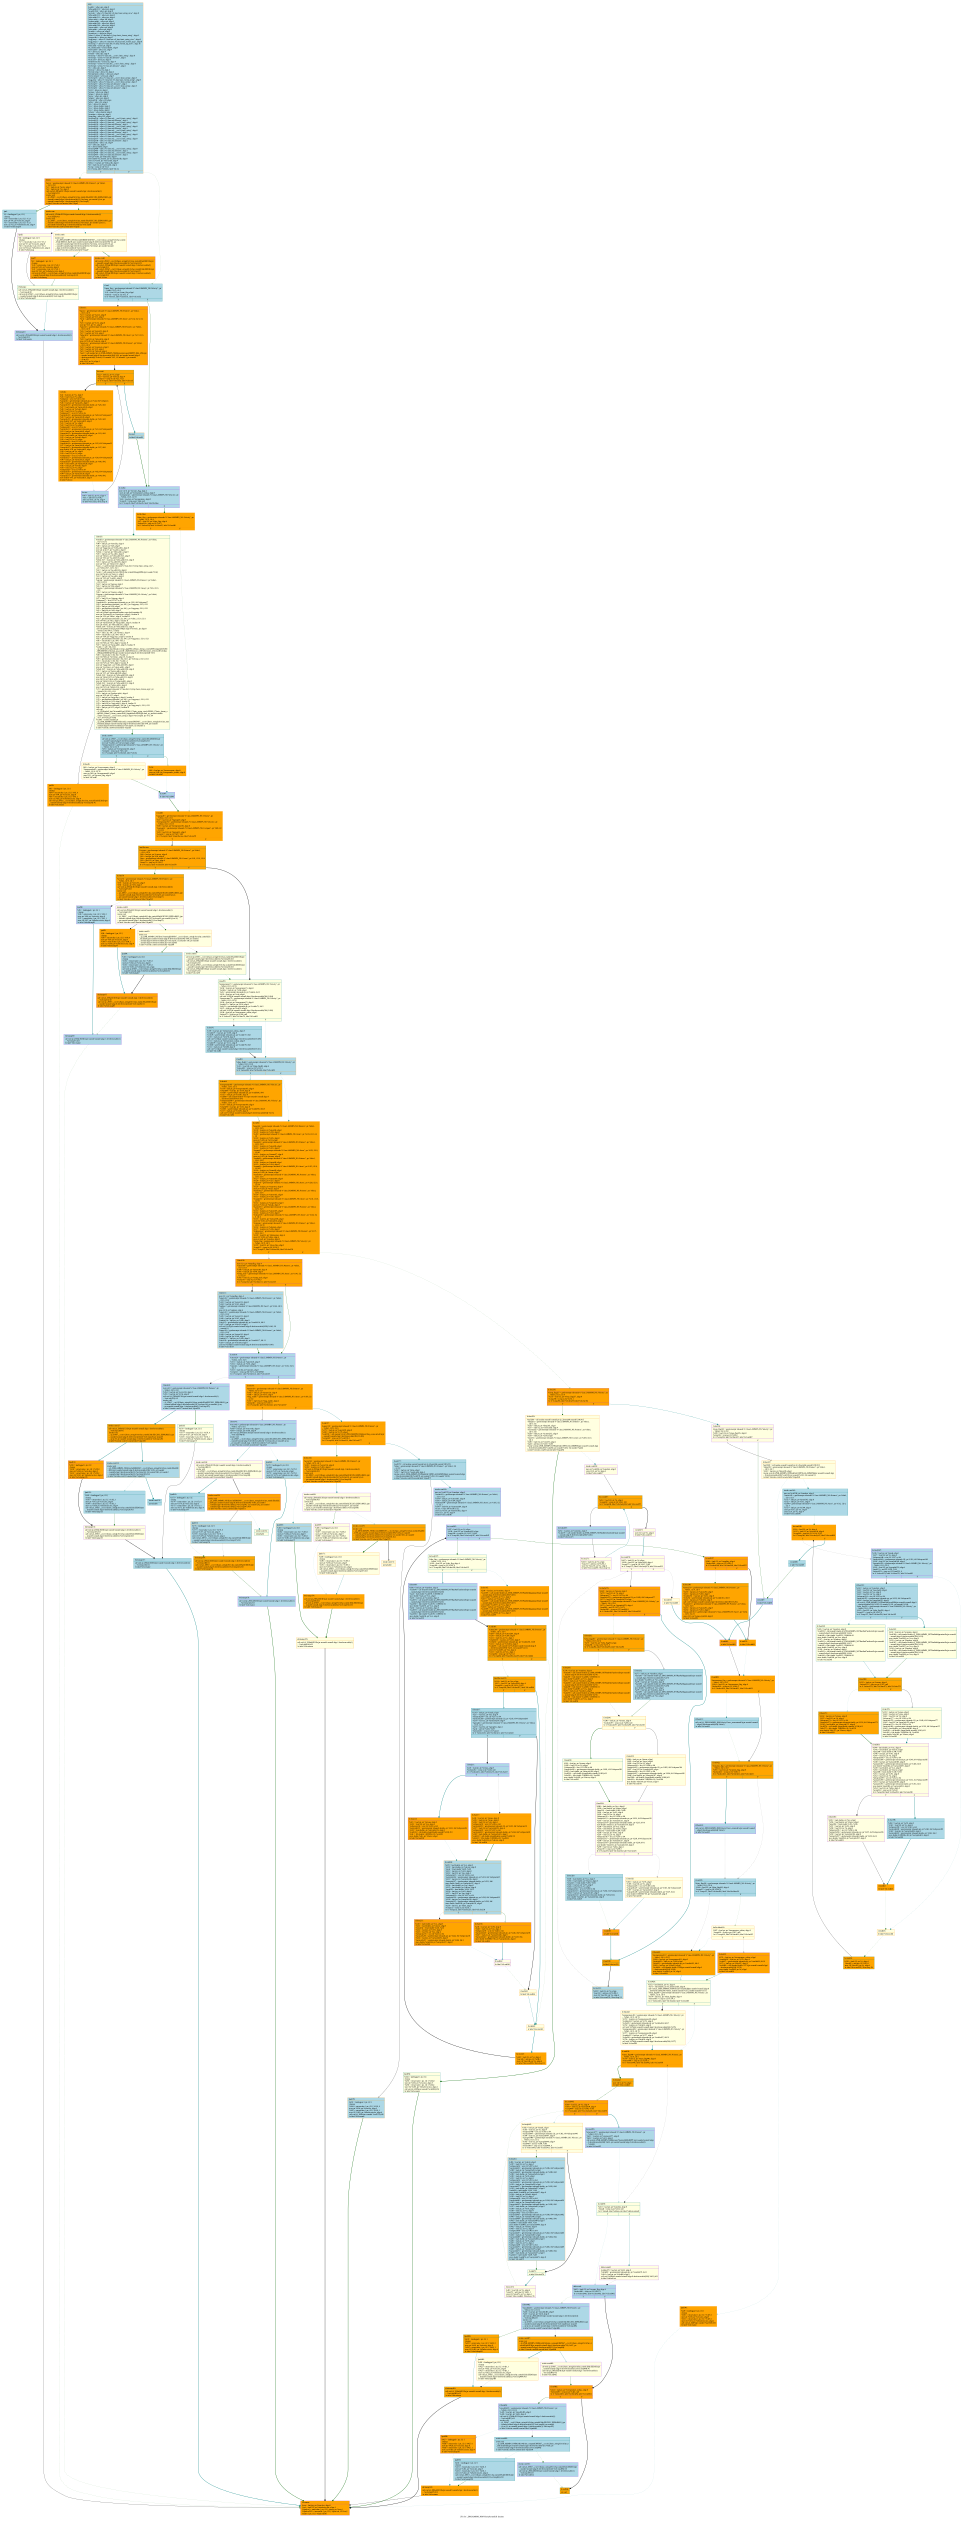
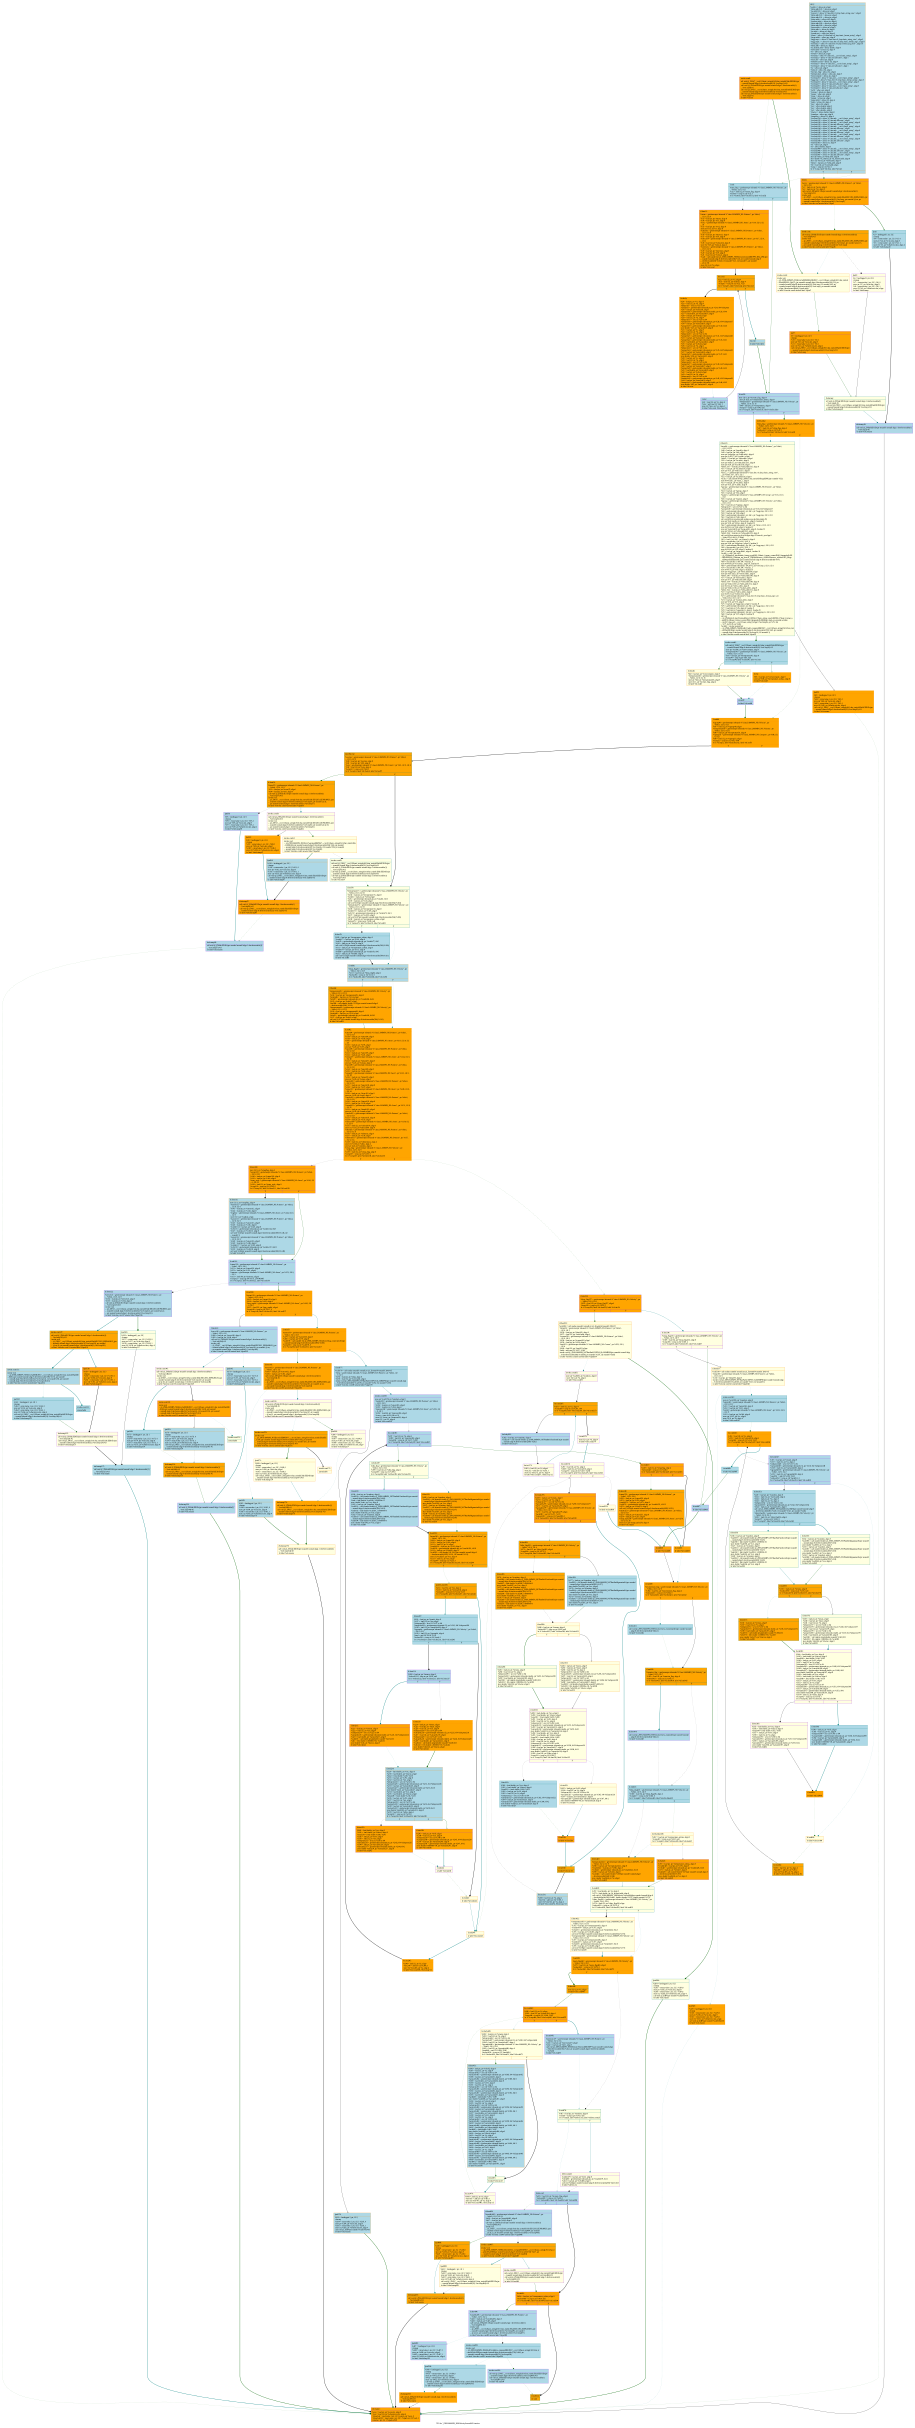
edge "invoke.cont6:" -> "invoke.cont8:": reversed
edge "if.end407:" -> "if.end408:": color teal -> darkgreen
node "lpad498:": fillcolor orange -> lightblue
